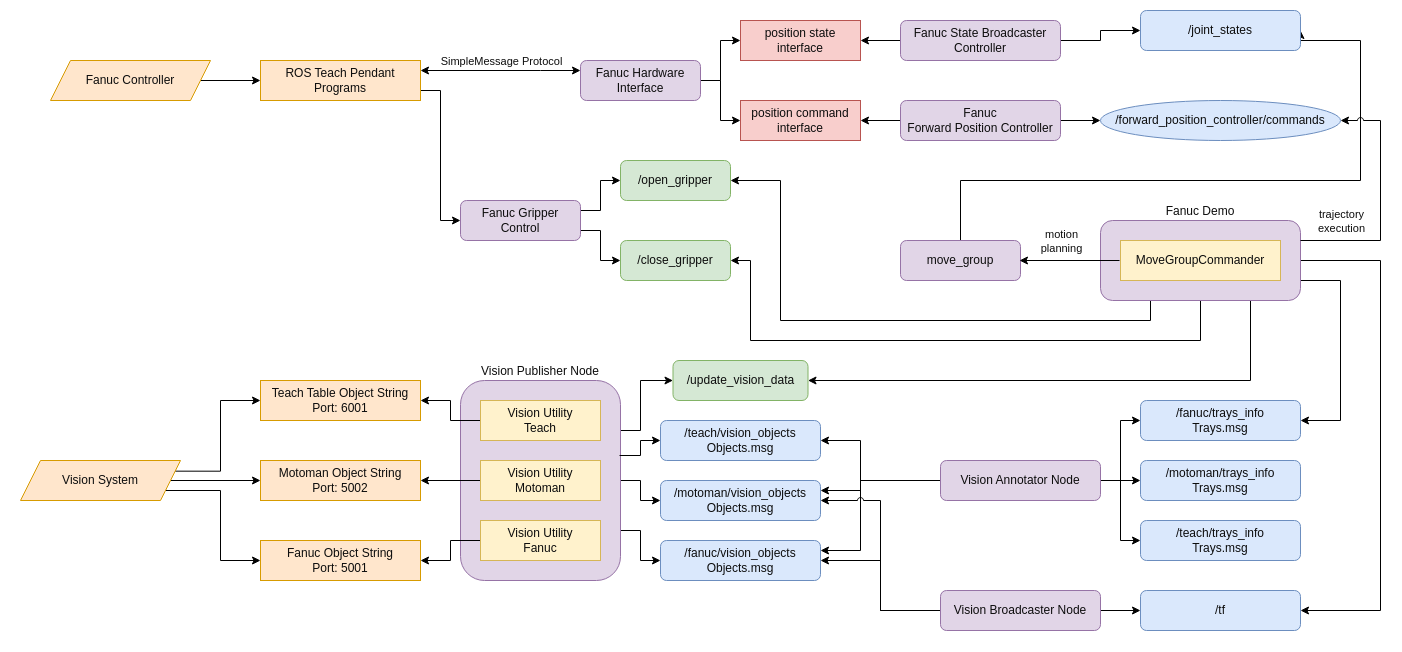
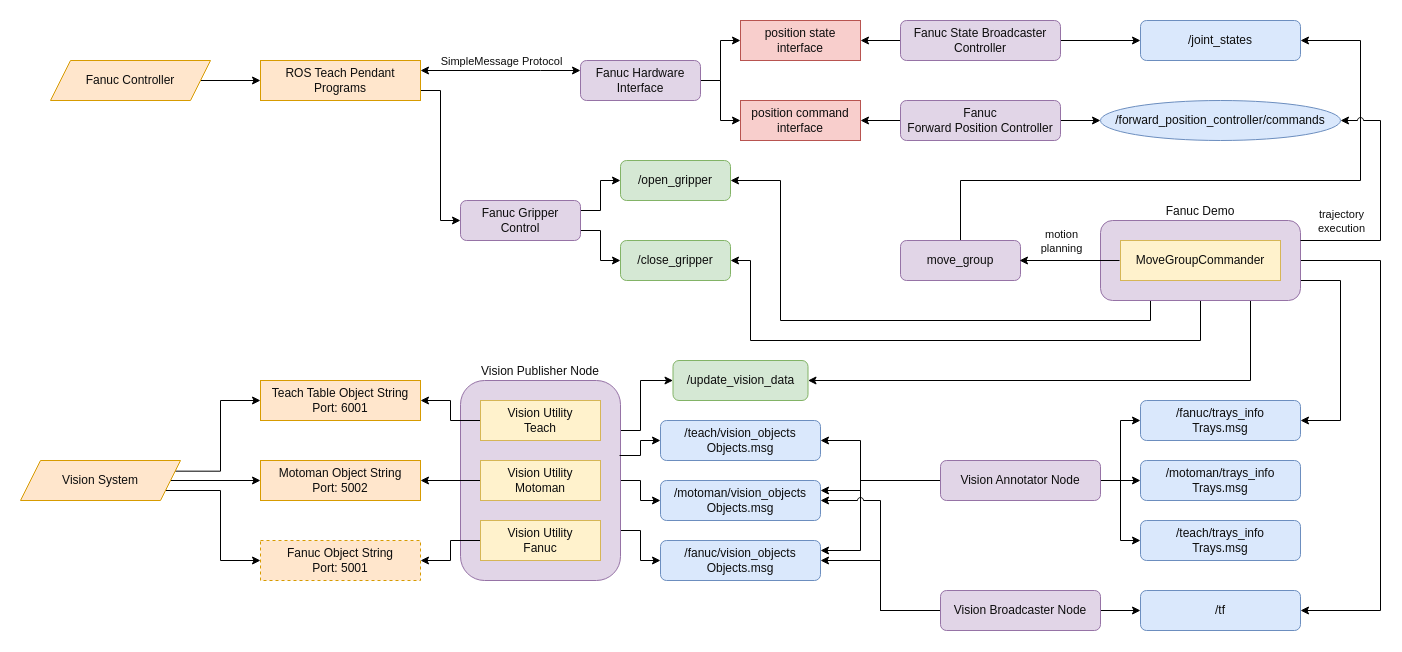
node "/joint_states": moved (1221, 31) -> (1221, 41)
node "Fanuc Object StringPort: 5001": style solid -> dashed
